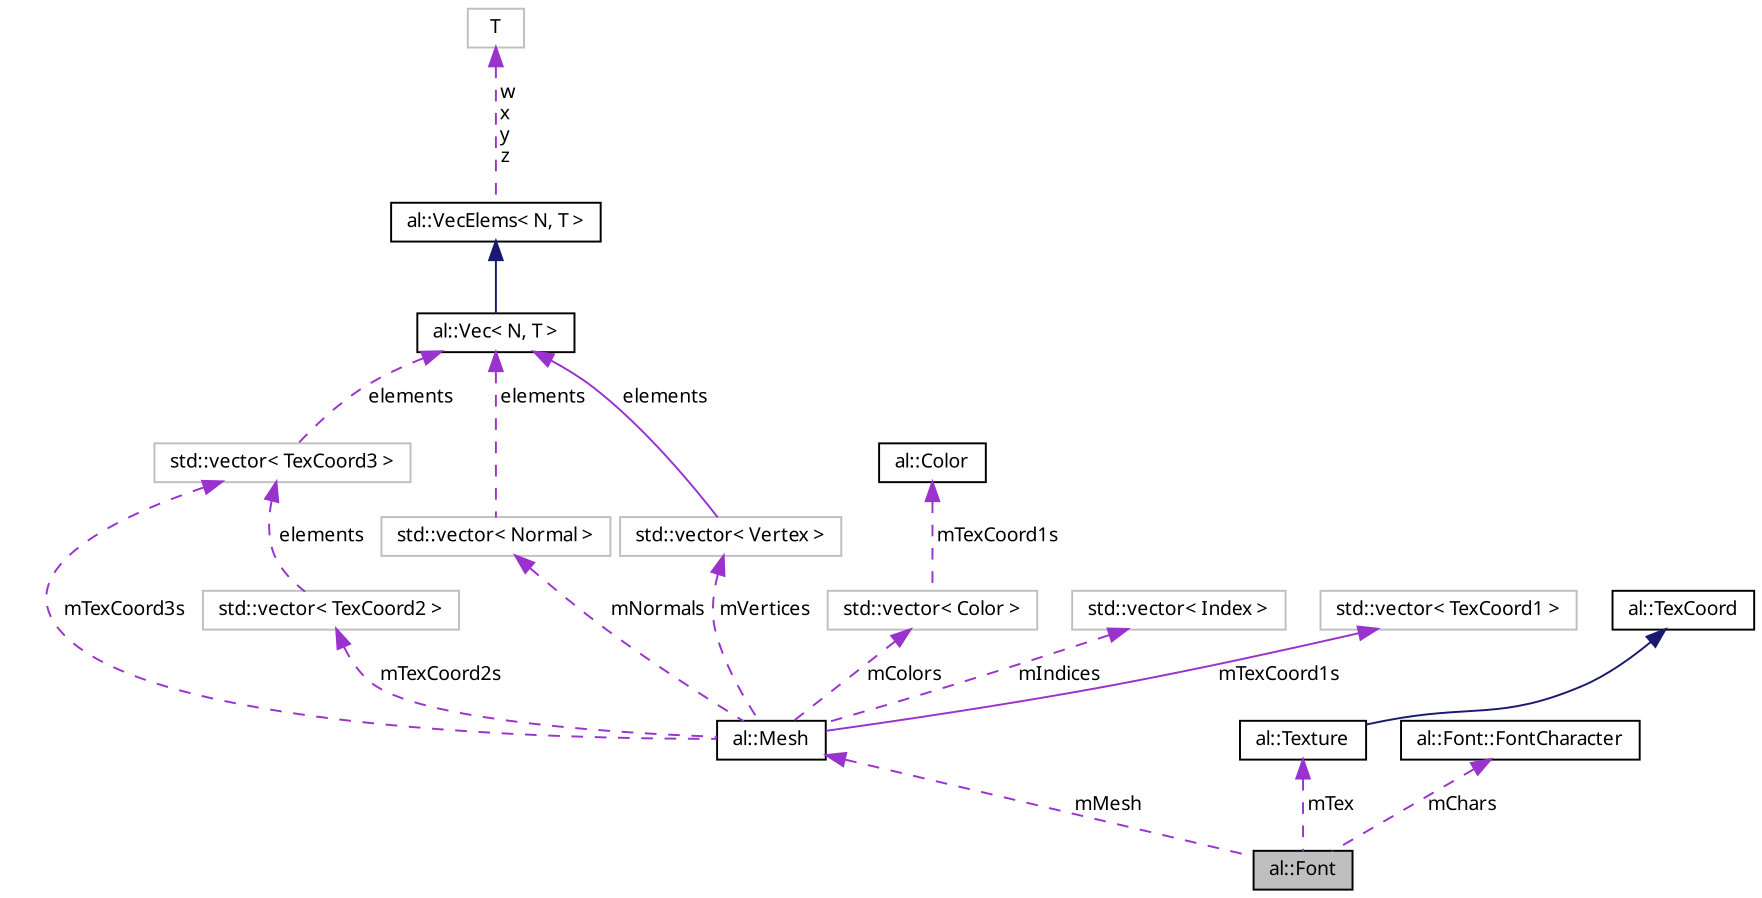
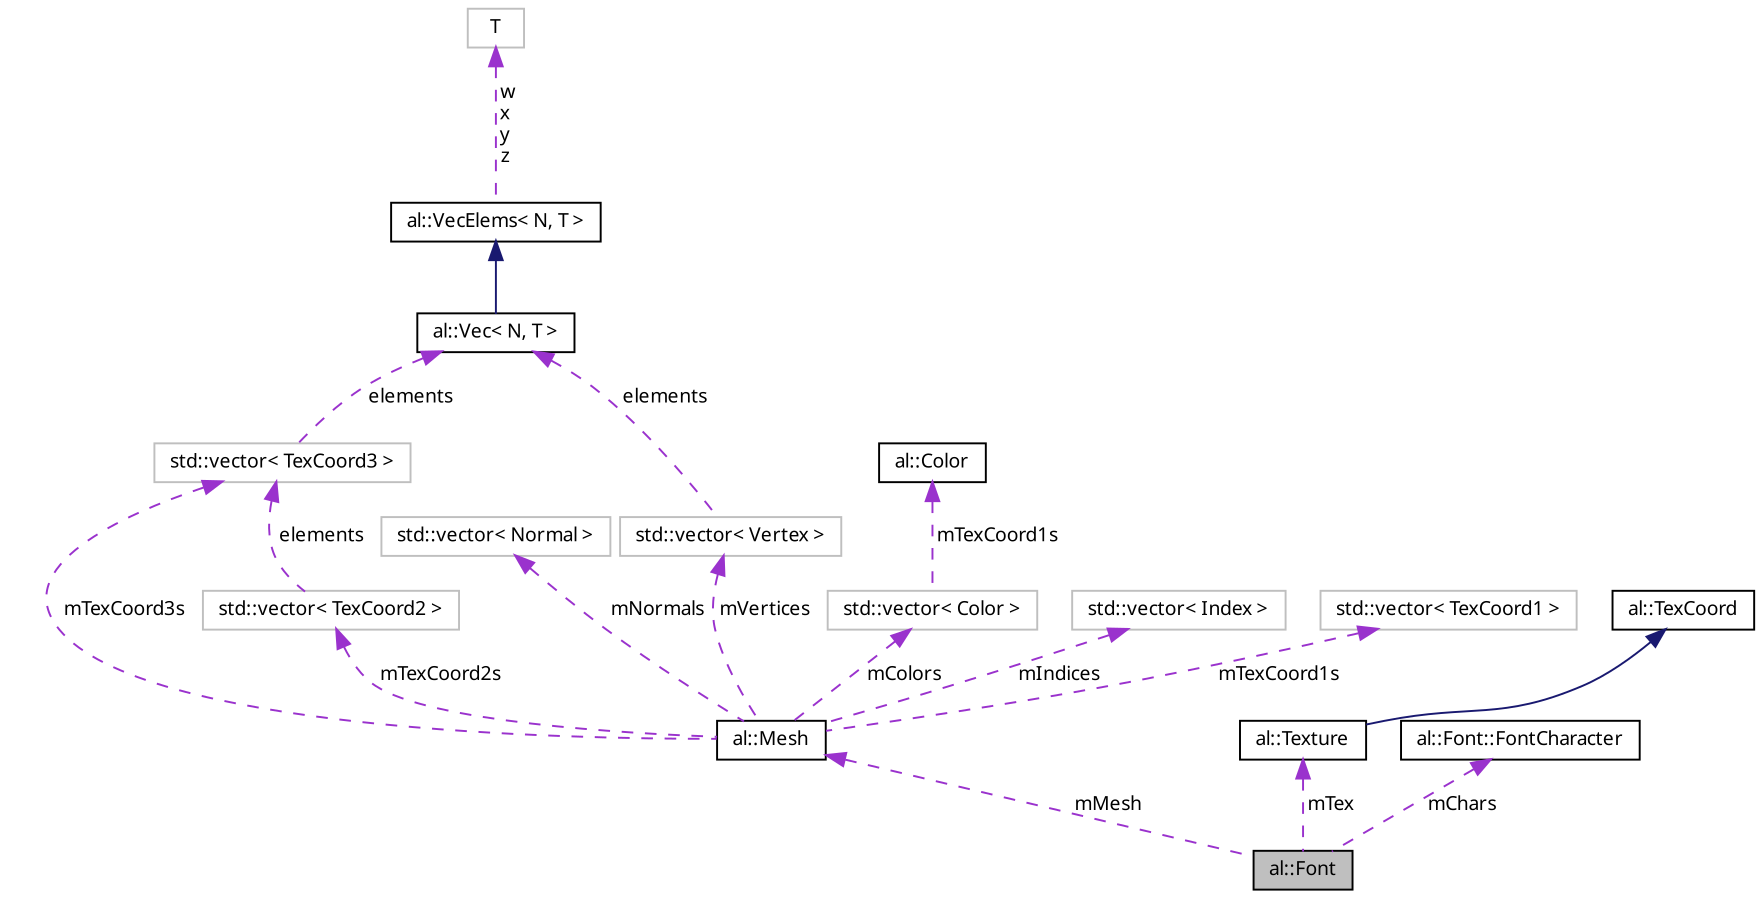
edge "std::vector< Vertex >" -> "al::Vec< N, T >": style solid -> dashed
edge "std::vector< Normal >" -> "al::Vec< N, T >": removed, label "elements"
edge "al::Mesh" -> "std::vector< TexCoord1 >": style solid -> dashed
